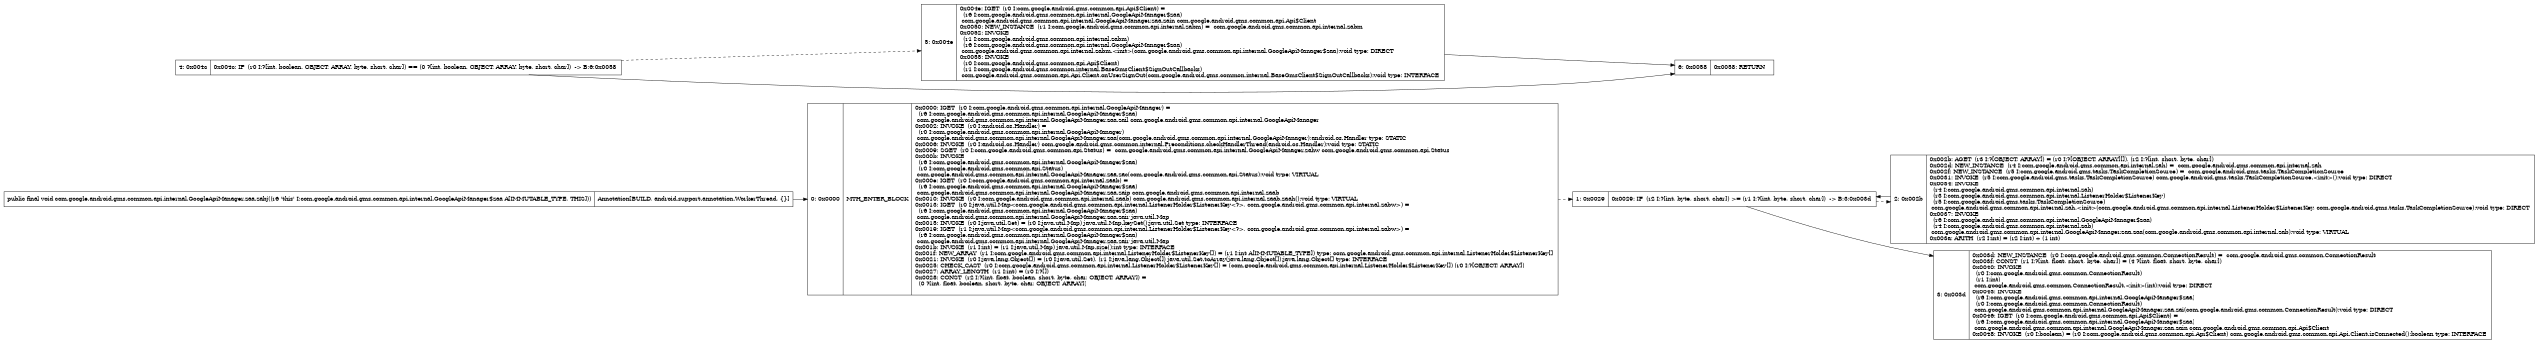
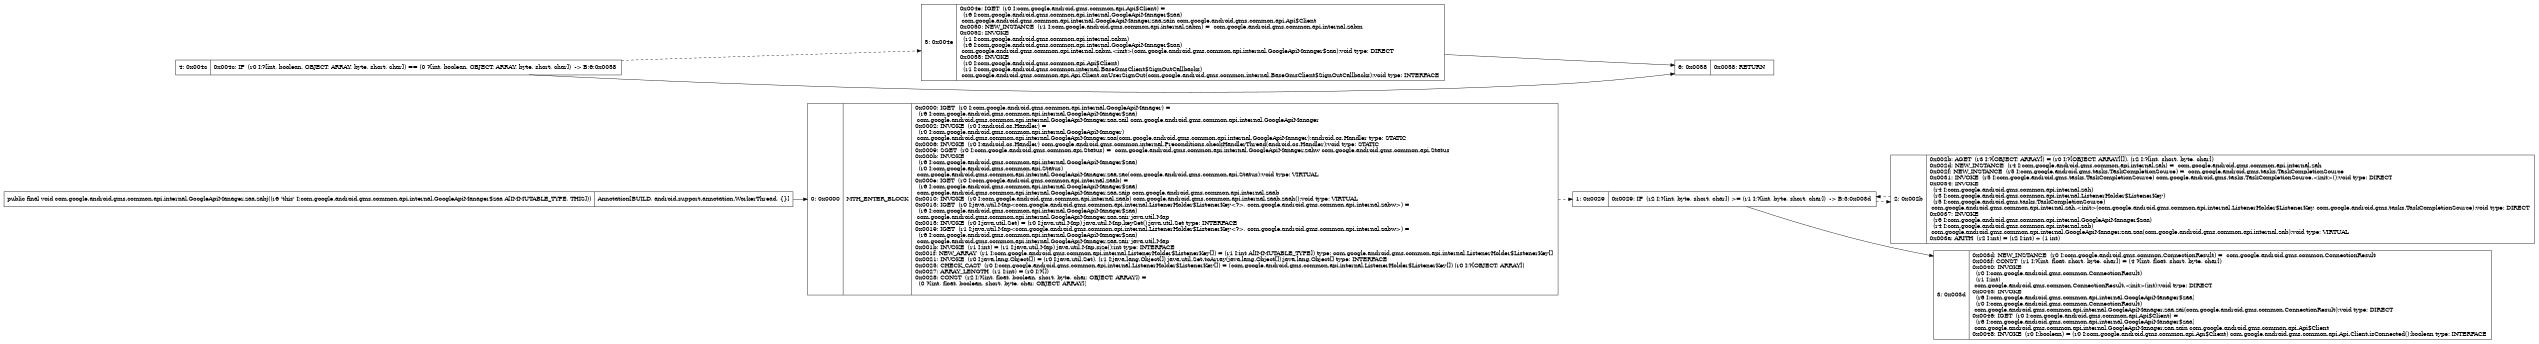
edge "2: 0x002b" -> "1: 0x0029": style solid -> dashed
